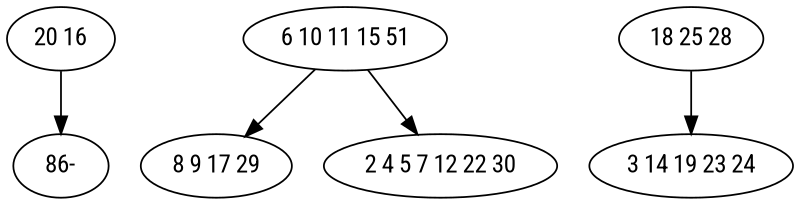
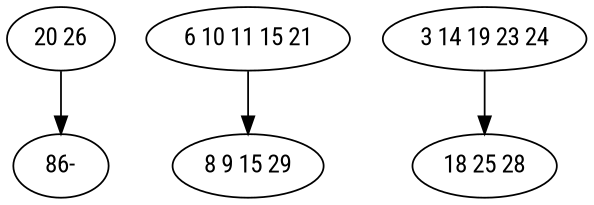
node "20 16": label "20 16" -> "20 26"
node "6 10 11 15 51": label "6 10 11 15 51" -> "6 10 11 15 21"
edge "18 25 28" -> "3 14 19 23 24": reversed
node "8 9 17 29": label "8 9 17 29" -> "8 9 15 29"
node "2 4 5 7 12 22 30": removed
